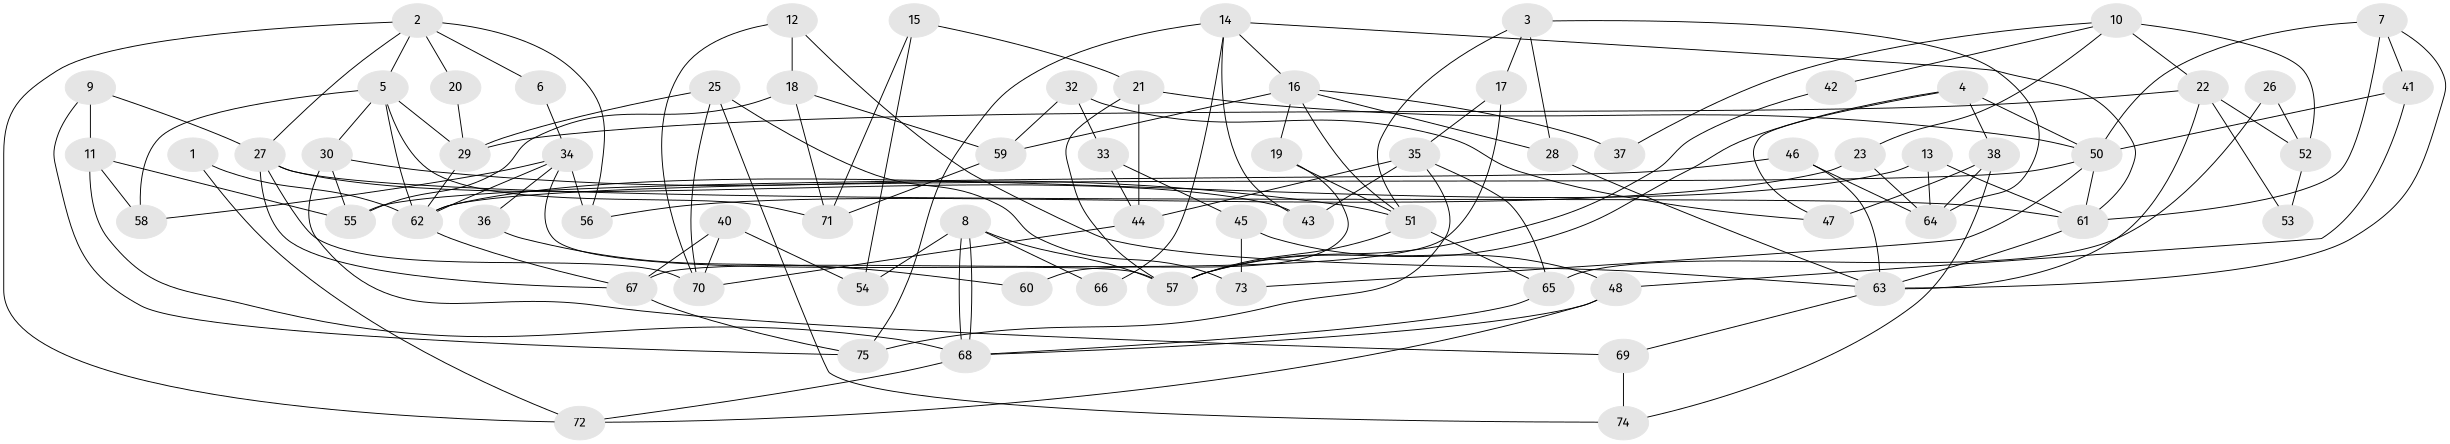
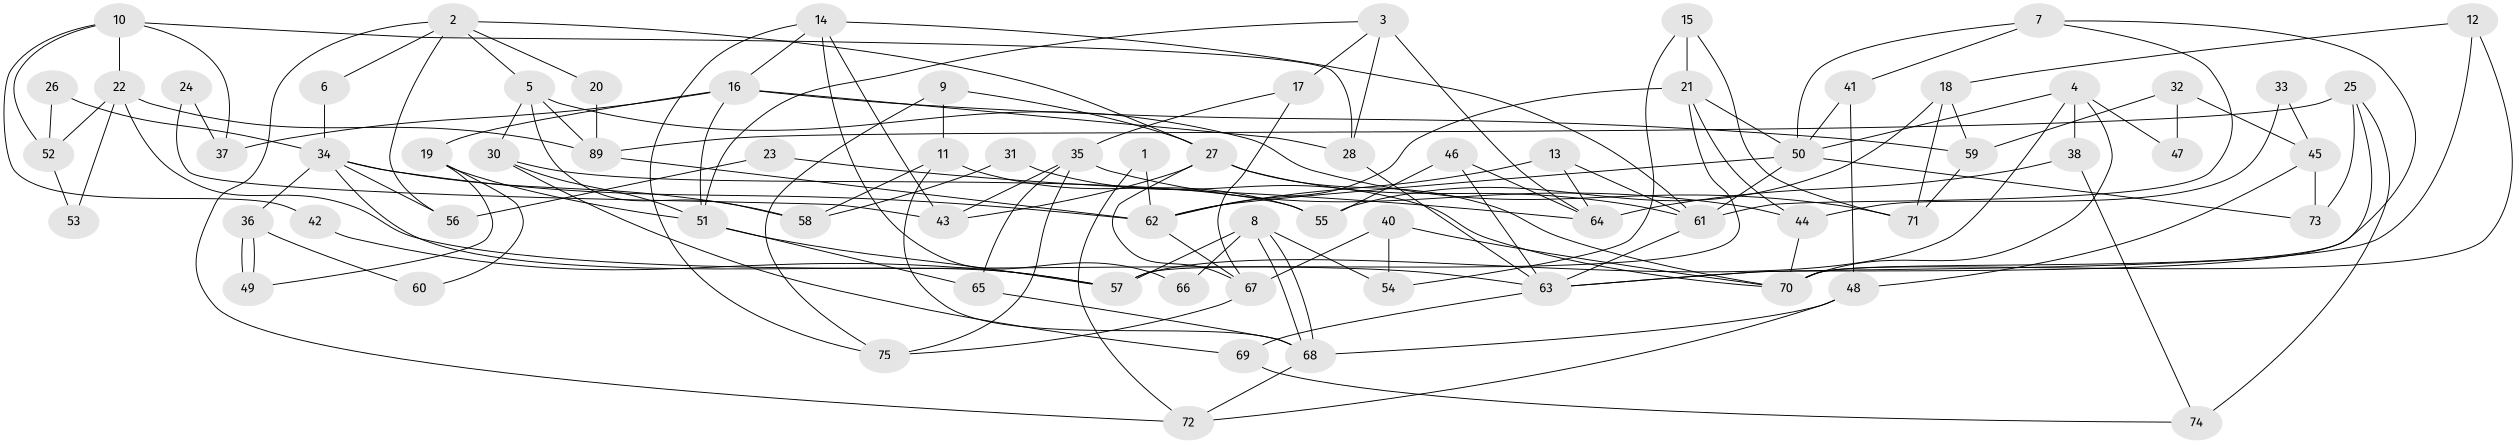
node "24": added
edge "10" -- "23": now "10" -- "28"
edge "32" -- "33": now "32" -- "45"
node "29": label "29" -> "89"
node "31": added
edge "5" -- "62": now "21" -- "62"
edge "38" -- "47": removed
edge "4" -- "70": added
edge "26" -- "65": now "26" -- "34"
node "49": added
